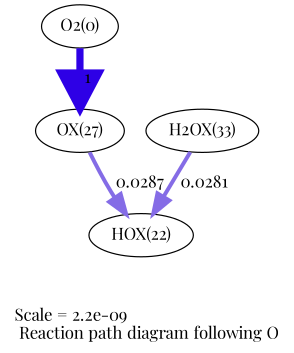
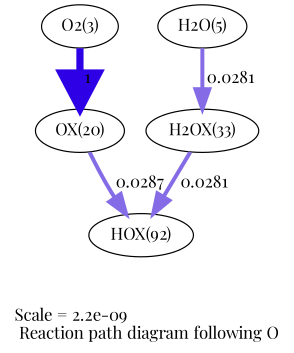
node "O2(0)": label "O2(0)" -> "O2(3)"
node "H2O(5)": added
node "OX(27)": label "OX(27)" -> "OX(20)"
node "HOX(22)": label "HOX(22)" -> "HOX(92)"
